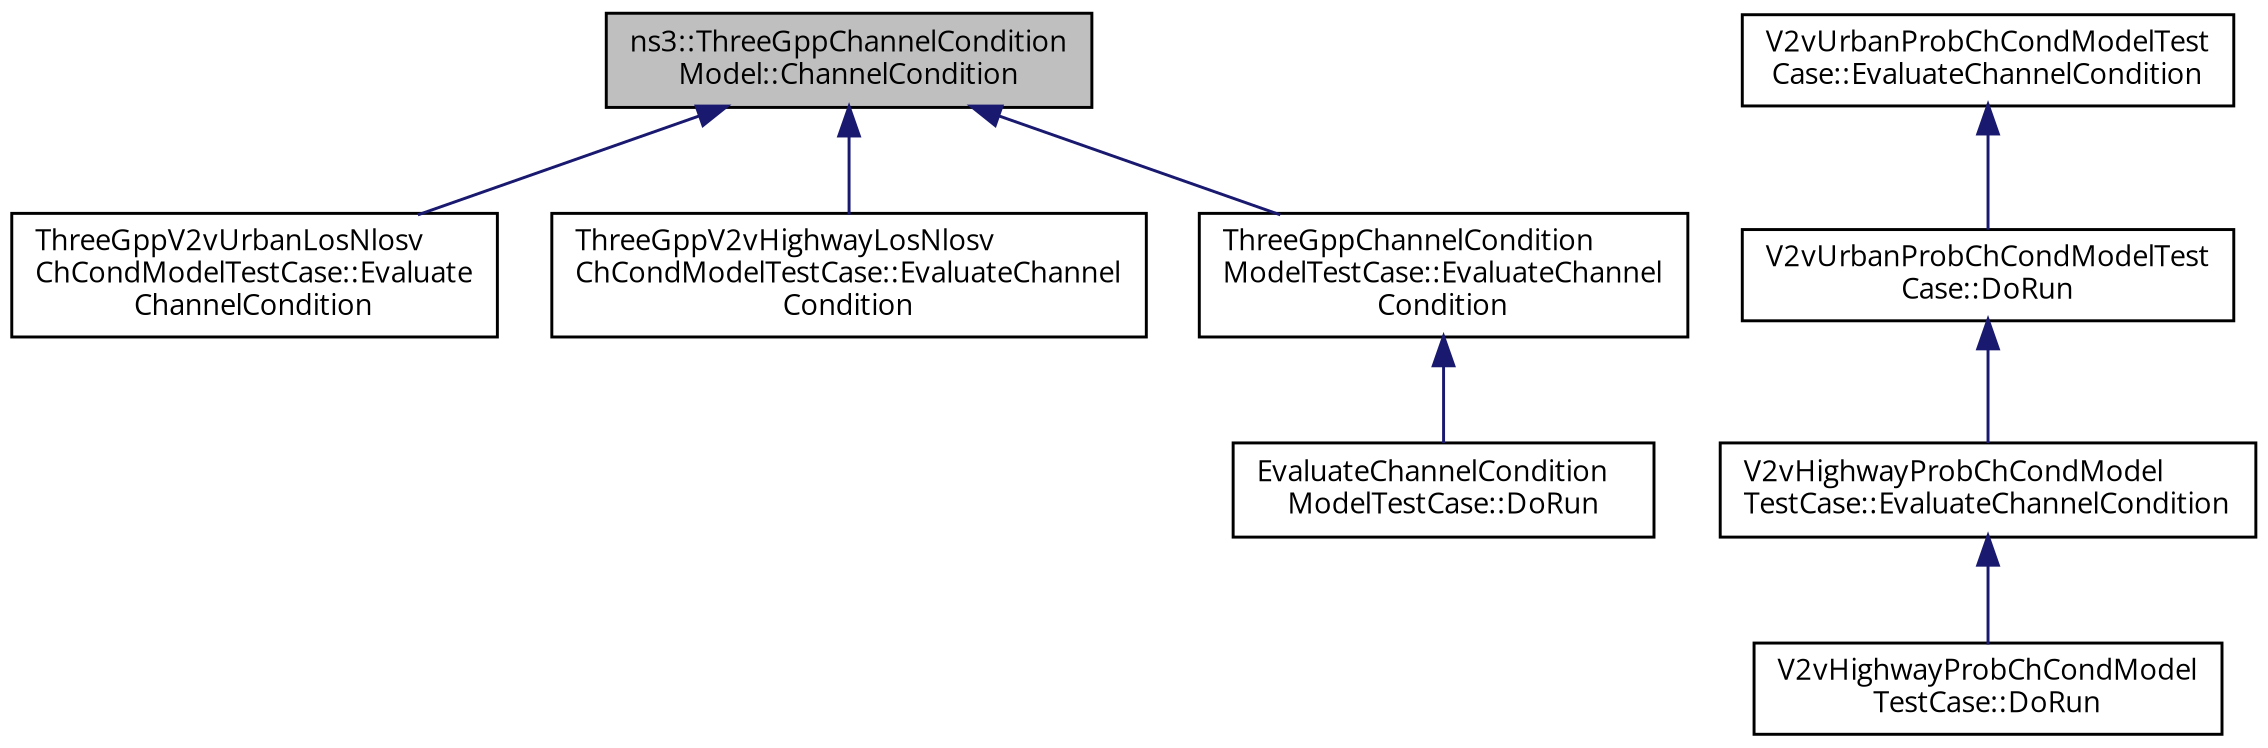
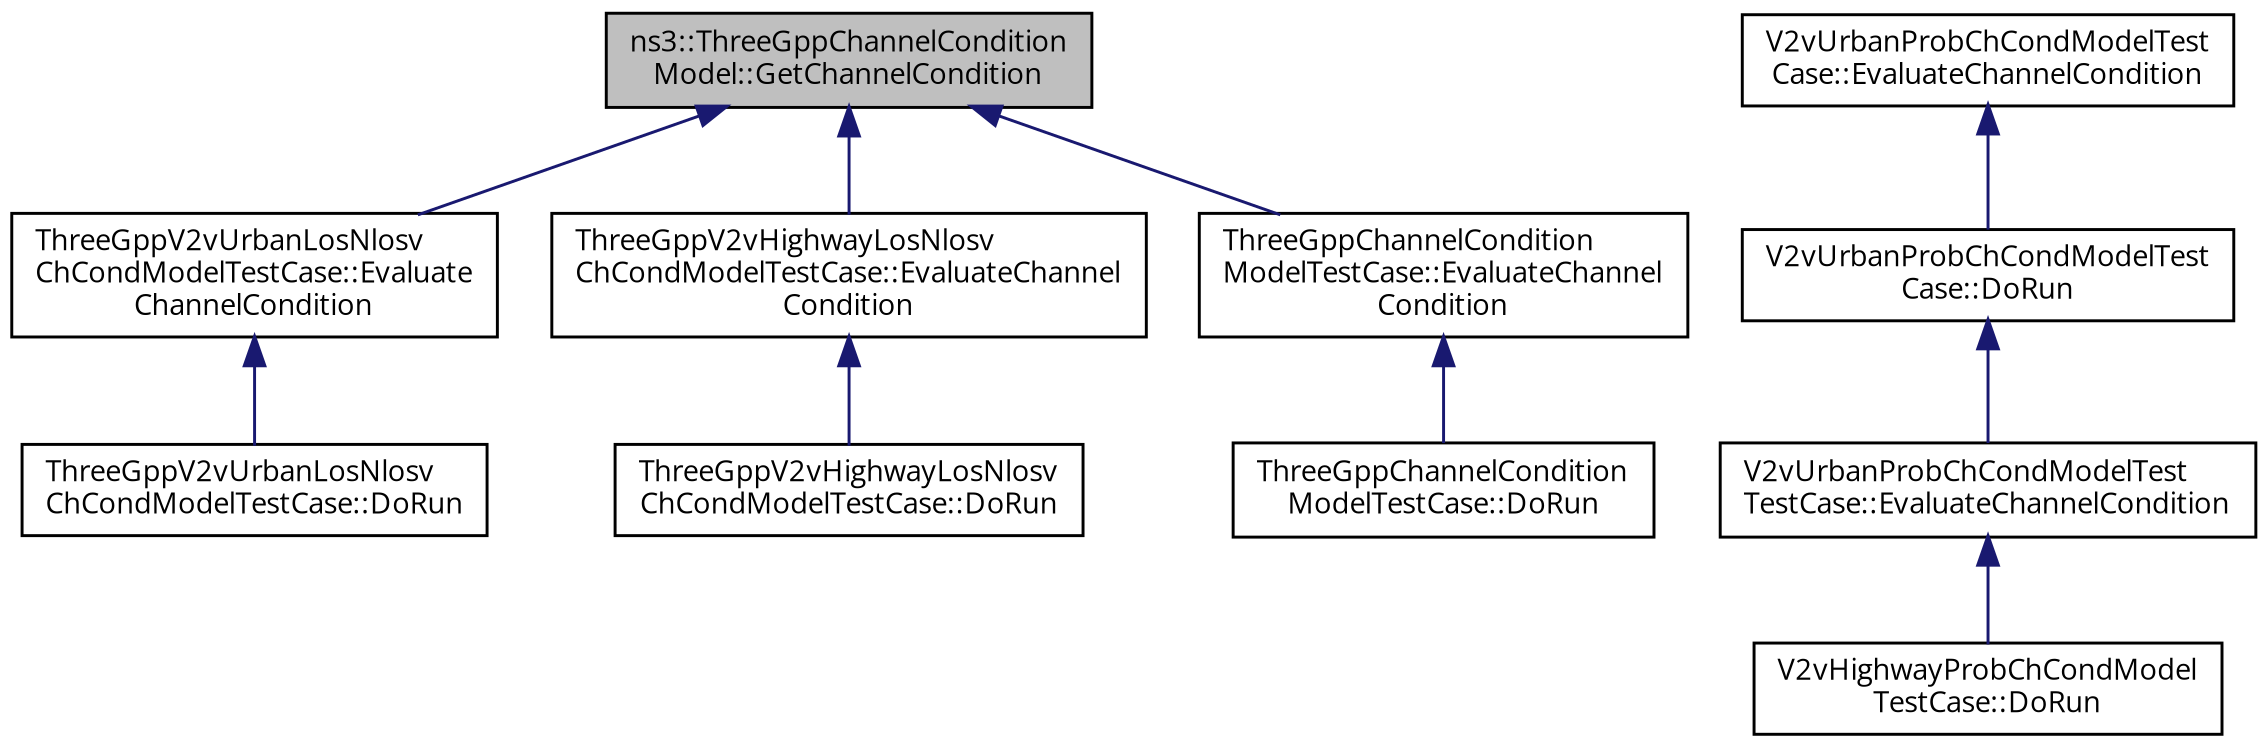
node "ns3::ThreeGppChannelCondition Model::ChannelCondition": label "ns3::ThreeGppChannelCondition Model::ChannelCondition" -> "ns3::ThreeGppChannelCondition Model::GetChannelCondition"
node "ThreeGppV2vUrbanLosNlosv ChCondModelTestCase::DoRun": added
node "ThreeGppV2vHighwayLosNlosv ChCondModelTestCase::DoRun": added
node "EvaluateChannelCondition ModelTestCase::DoRun": label "EvaluateChannelCondition ModelTestCase::DoRun" -> "ThreeGppChannelCondition ModelTestCase::DoRun"
node "V2vHighwayProbChCondModel TestCase::EvaluateChannelCondition": label "V2vHighwayProbChCondModel TestCase::EvaluateChannelCondition" -> "V2vUrbanProbChCondModelTest TestCase::EvaluateChannelCondition"
